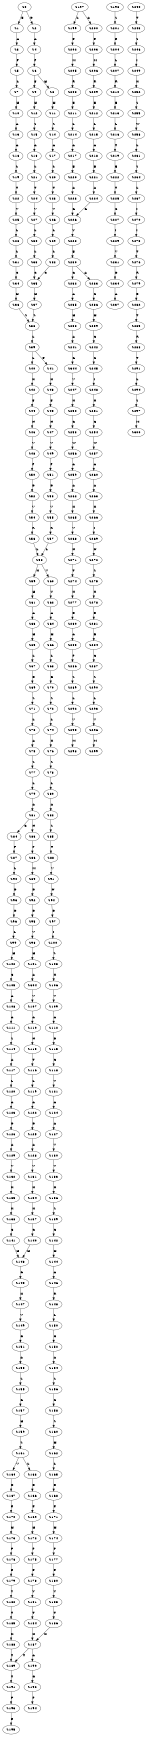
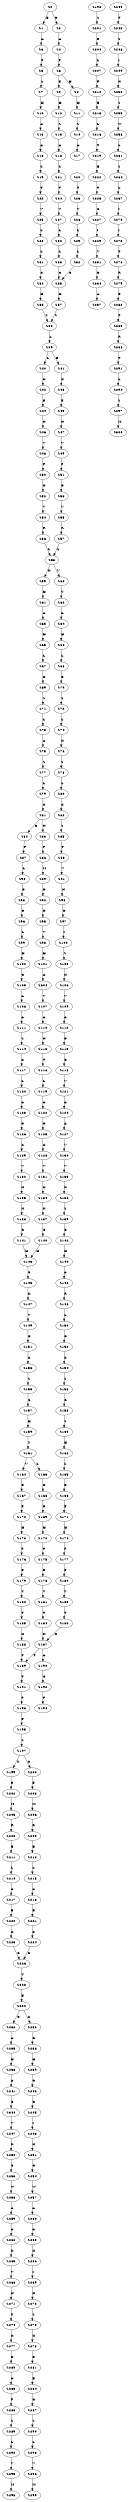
edge "S17" -> "S20": removed, label "L"
edge "S195" -> "S197": added, label "S"
